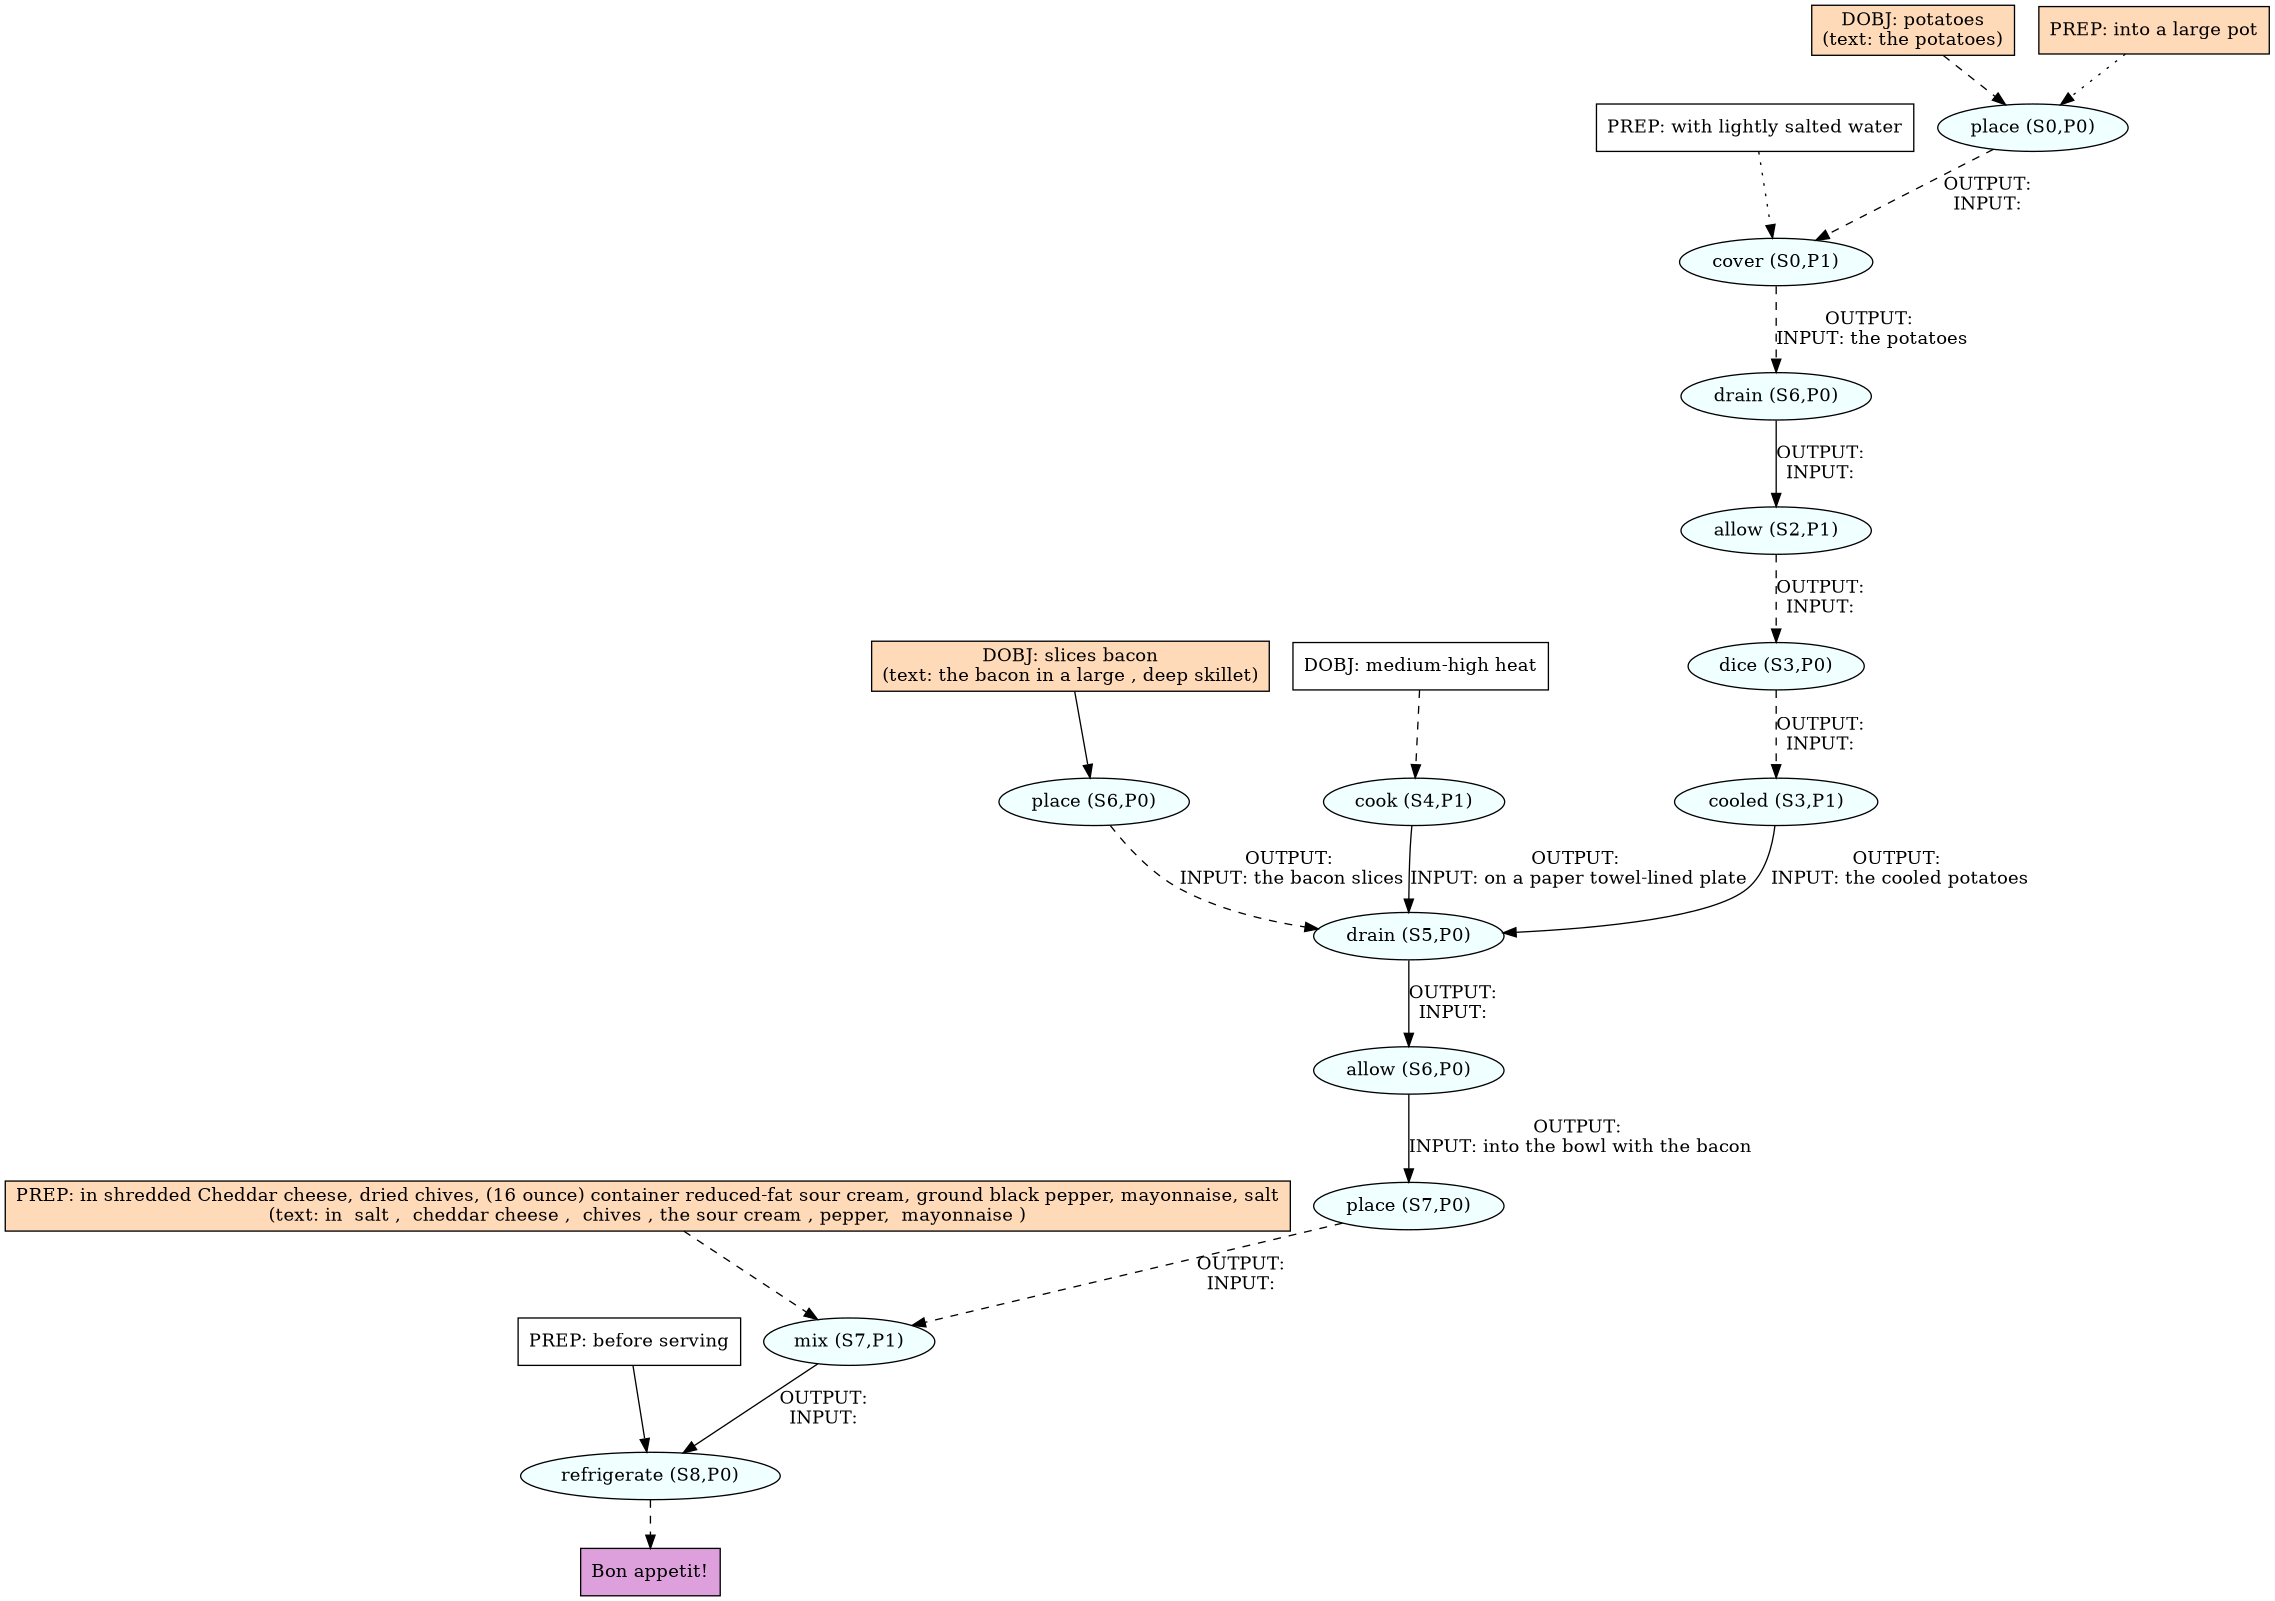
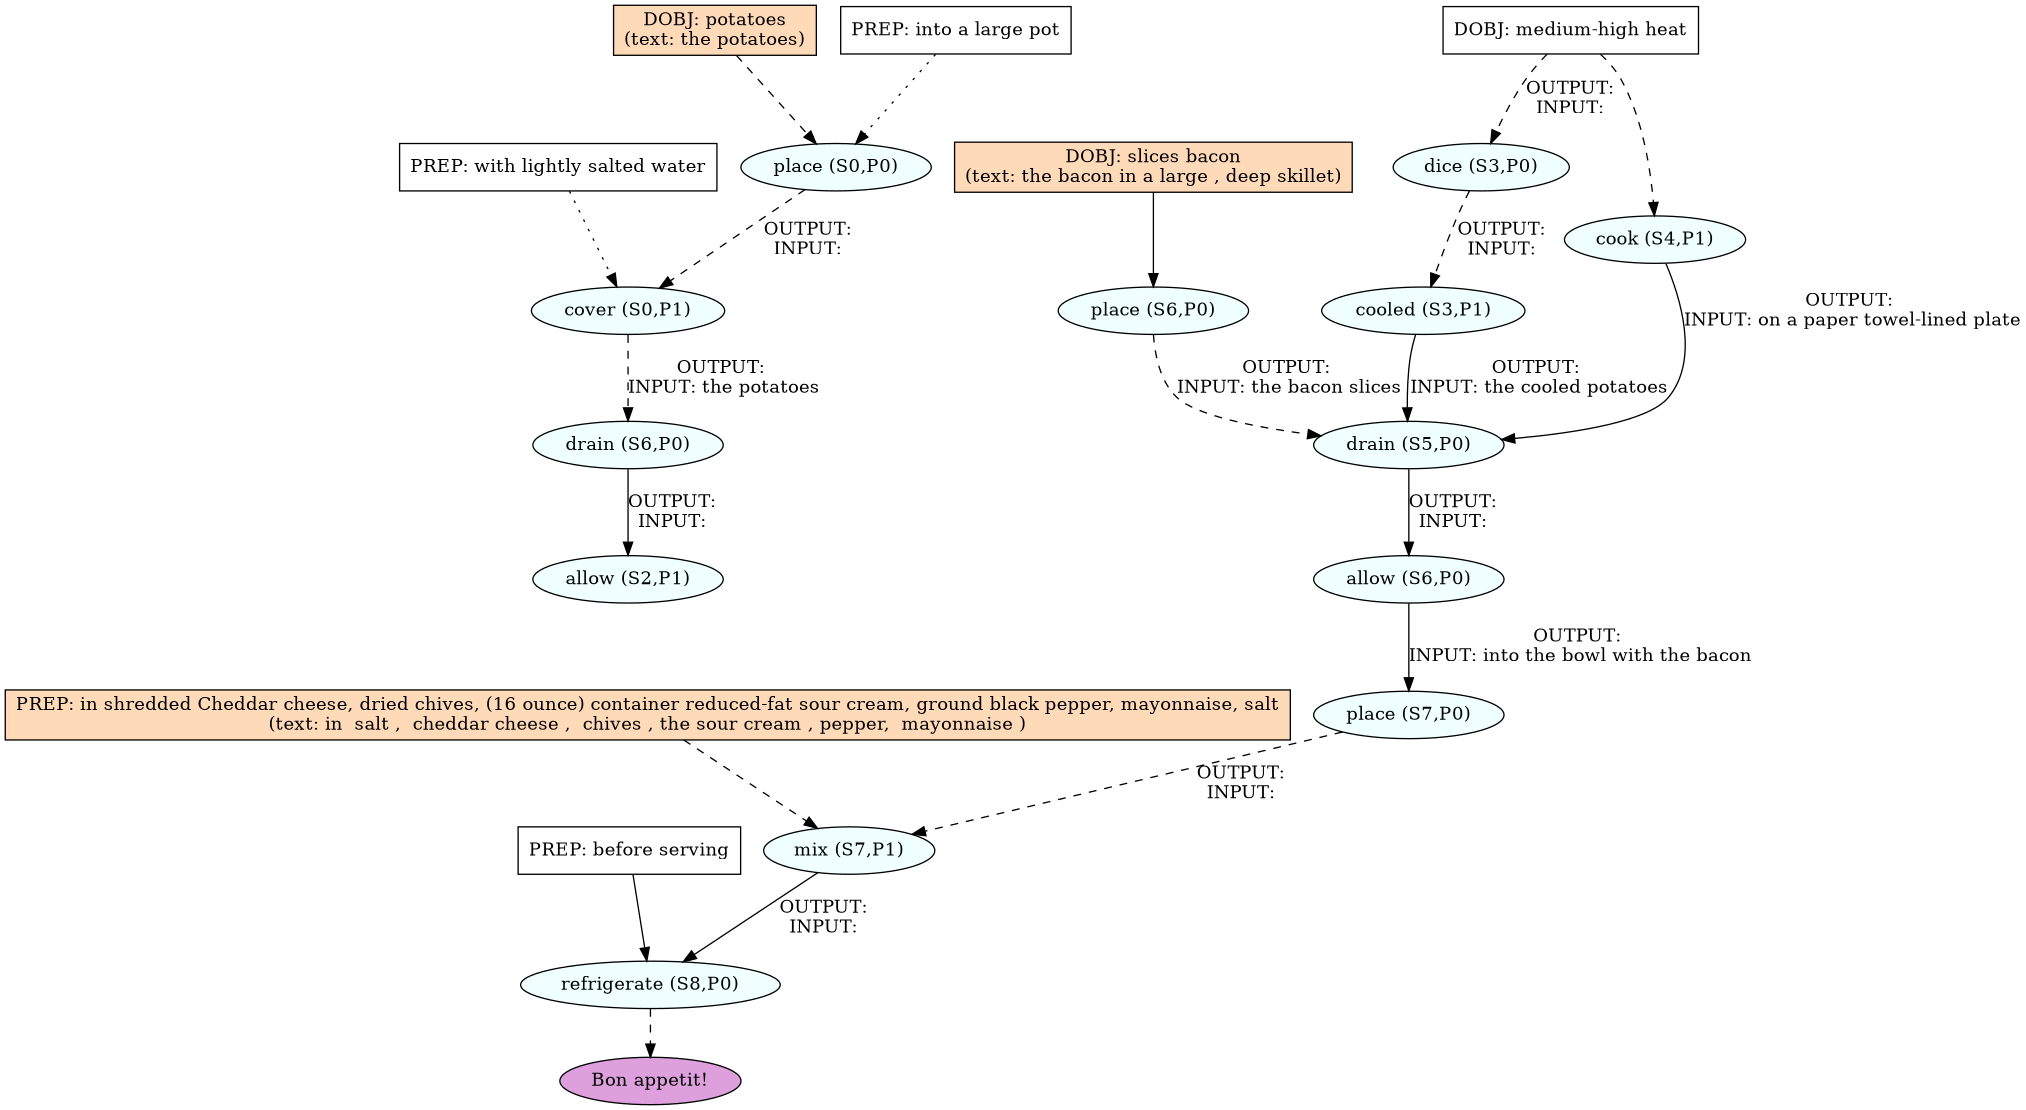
node "PREP: into a large pot": fillcolor peachpuff -> white
edge "allow (S2,P1)" -> "dice (S3,P0)": now "DOBJ: medium-high heat" -> "dice (S3,P0)"
node "Bon appetit!": shape box -> ellipse
